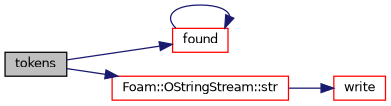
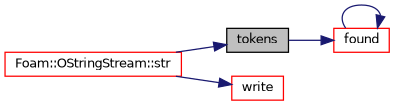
edge "tokens" -> "Foam::OStringStream::str": reversed
